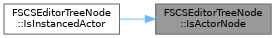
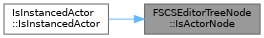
node "FSCSEditorTreeNode ::IsInstancedActor": label "FSCSEditorTreeNode ::IsInstancedActor" -> "IsInstancedActor ::IsInstancedActor"
